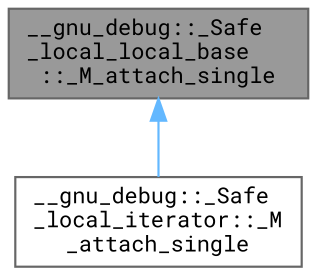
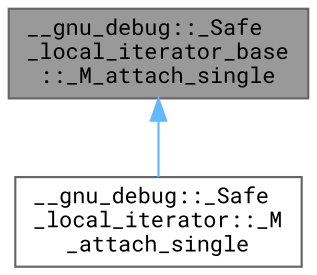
node "__gnu_debug::_Safe _local_local_base ::_M_attach_single": label "__gnu_debug::_Safe _local_local_base ::_M_attach_single" -> "__gnu_debug::_Safe _local_iterator_base ::_M_attach_single"
